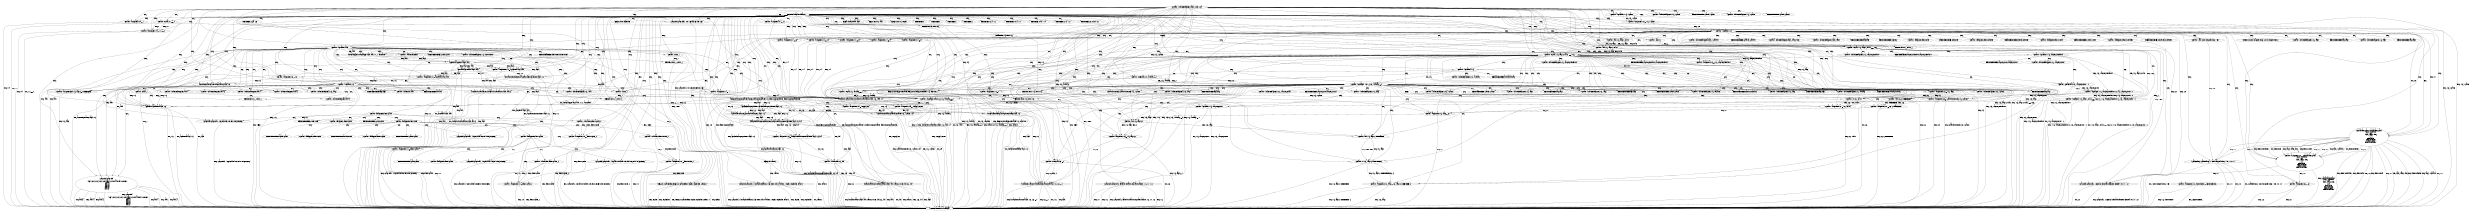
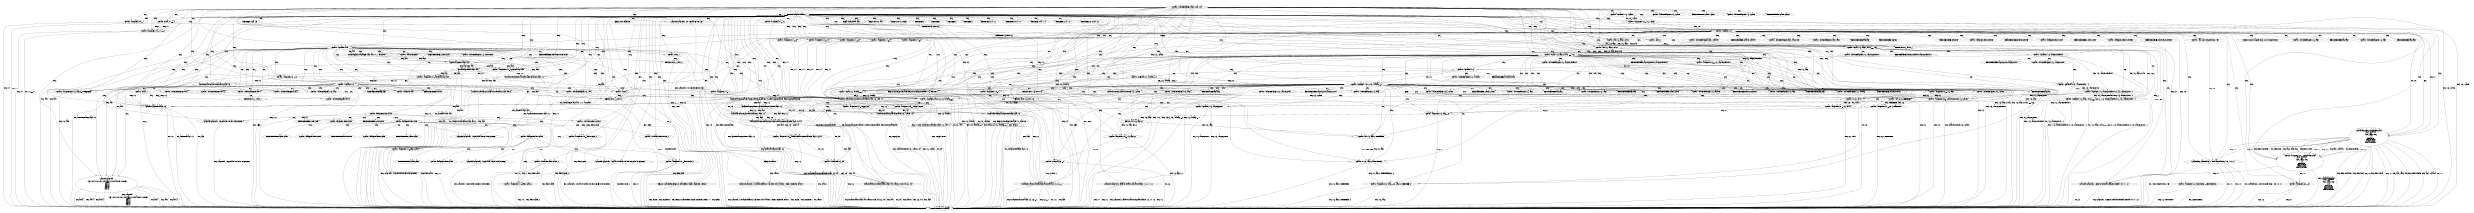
edge "(METHOD,hostapd_notif_assoc)" -> "(<operator>.assignment,v13 = ap_sta_add(hapd, addr))": now "(METHOD,hostapd_notif_assoc)" -> "(FIELD_IDENTIFIER,timeout_next,timeout_next)"
node "(<operator>.fieldAccess,elems.mdie)": removed
